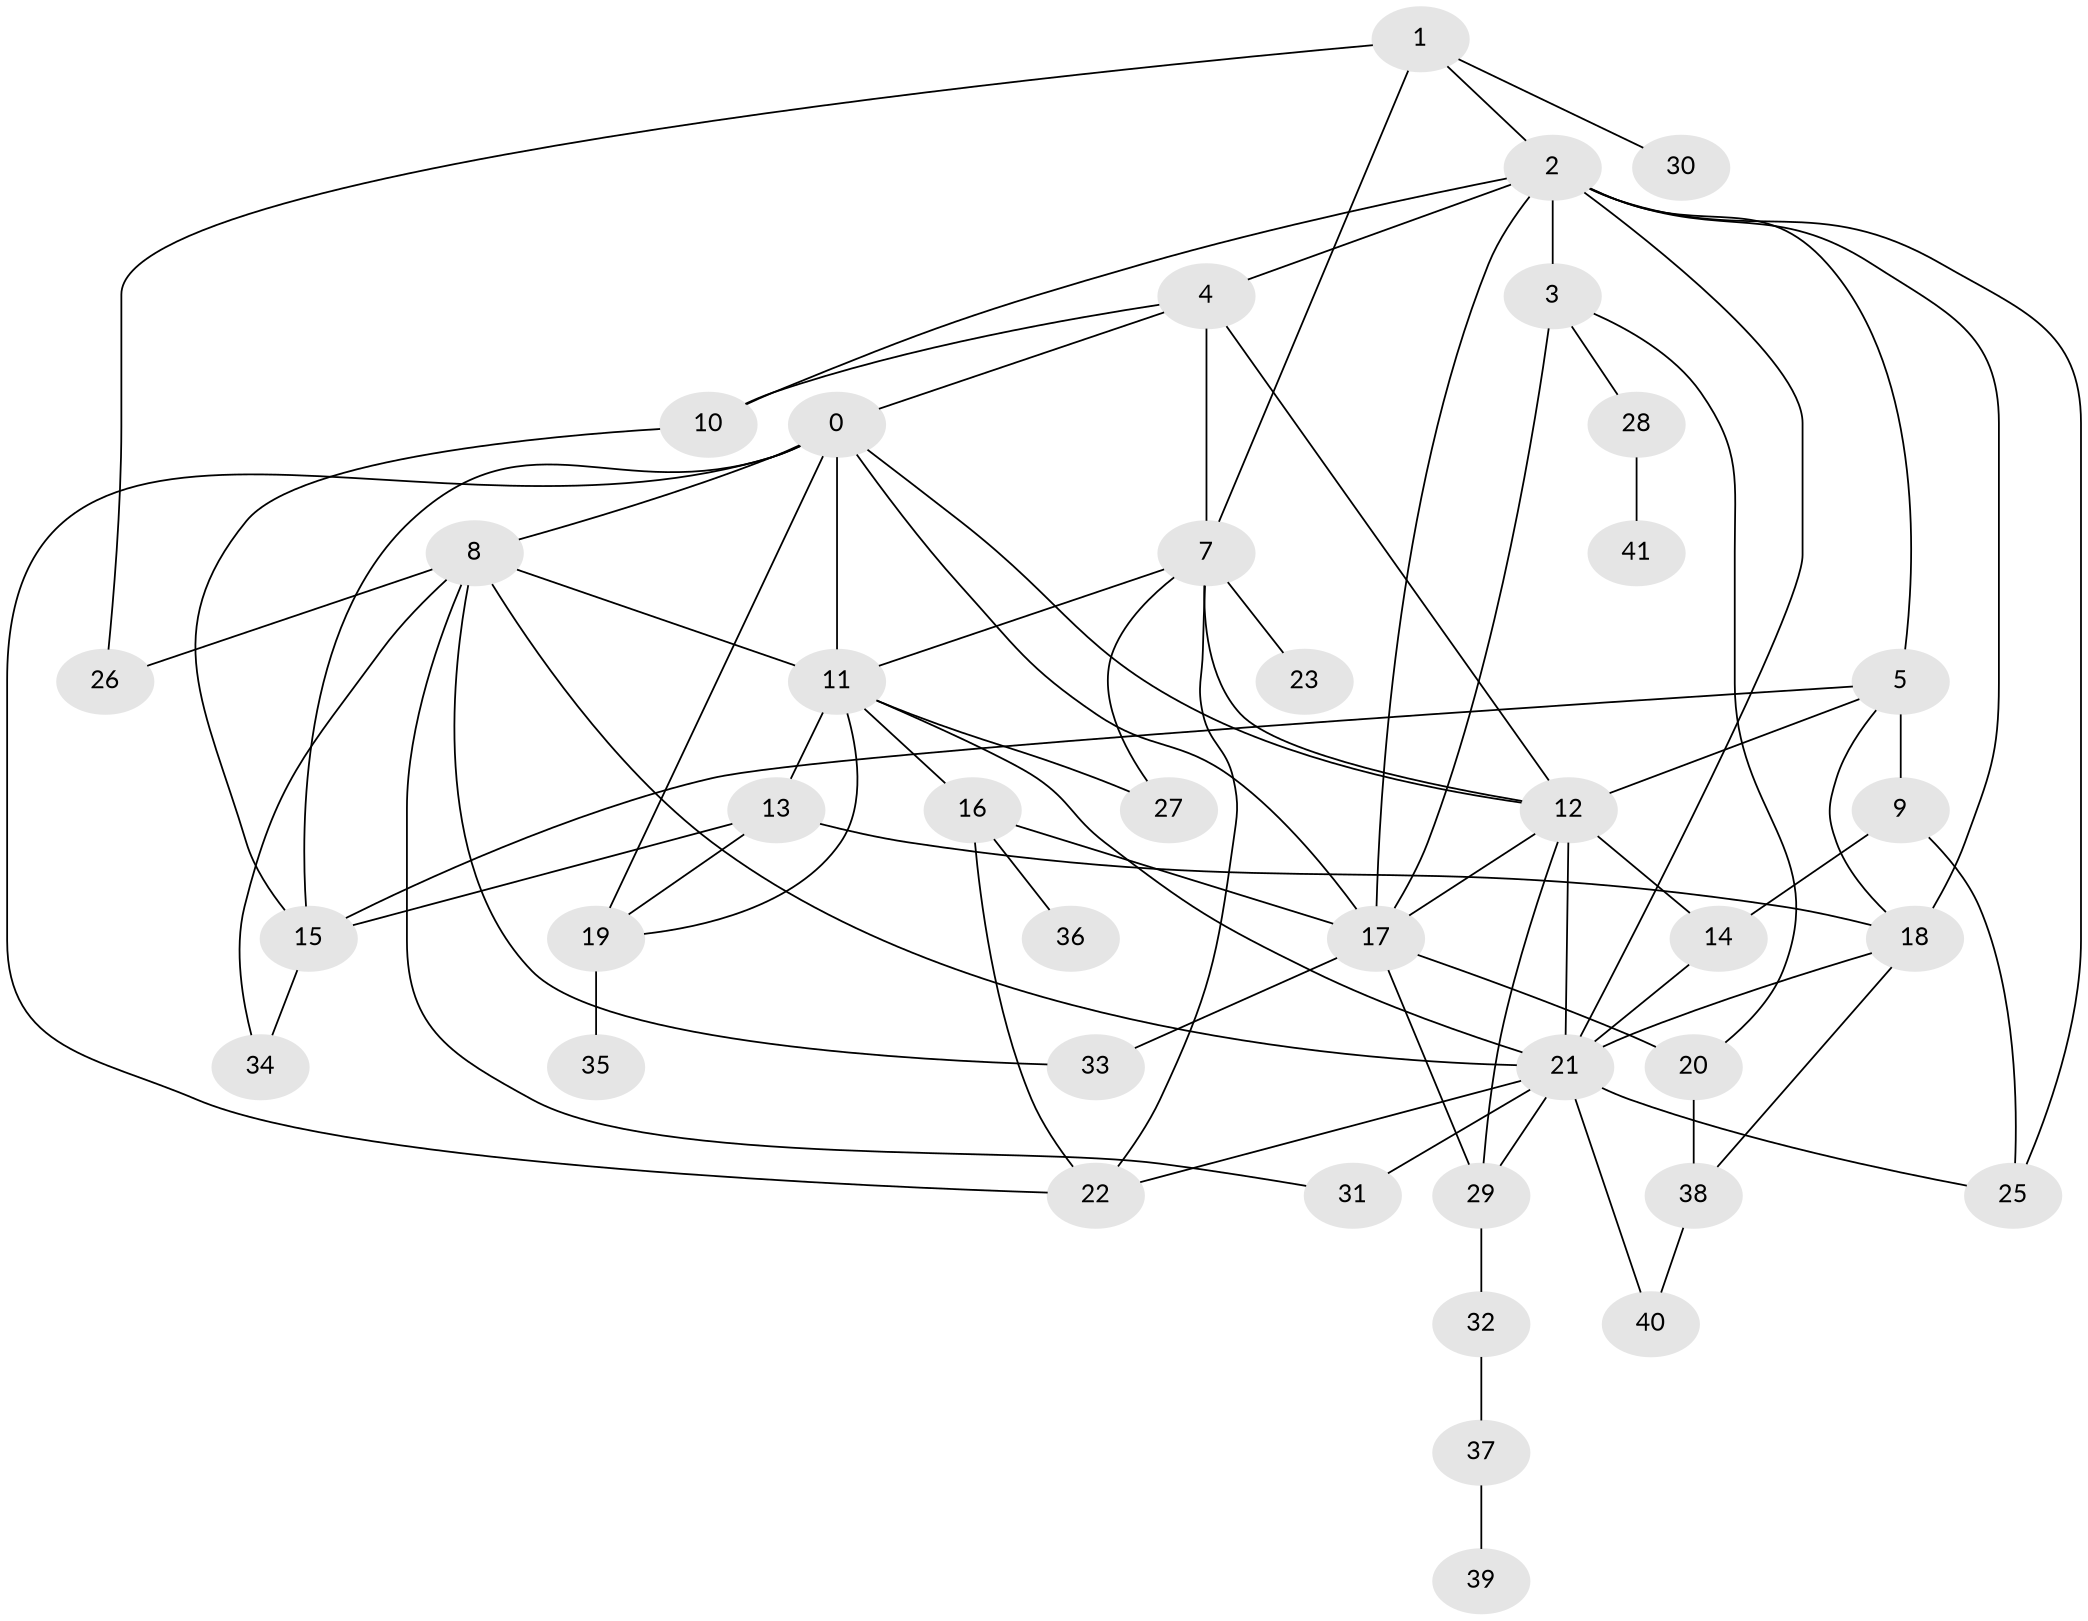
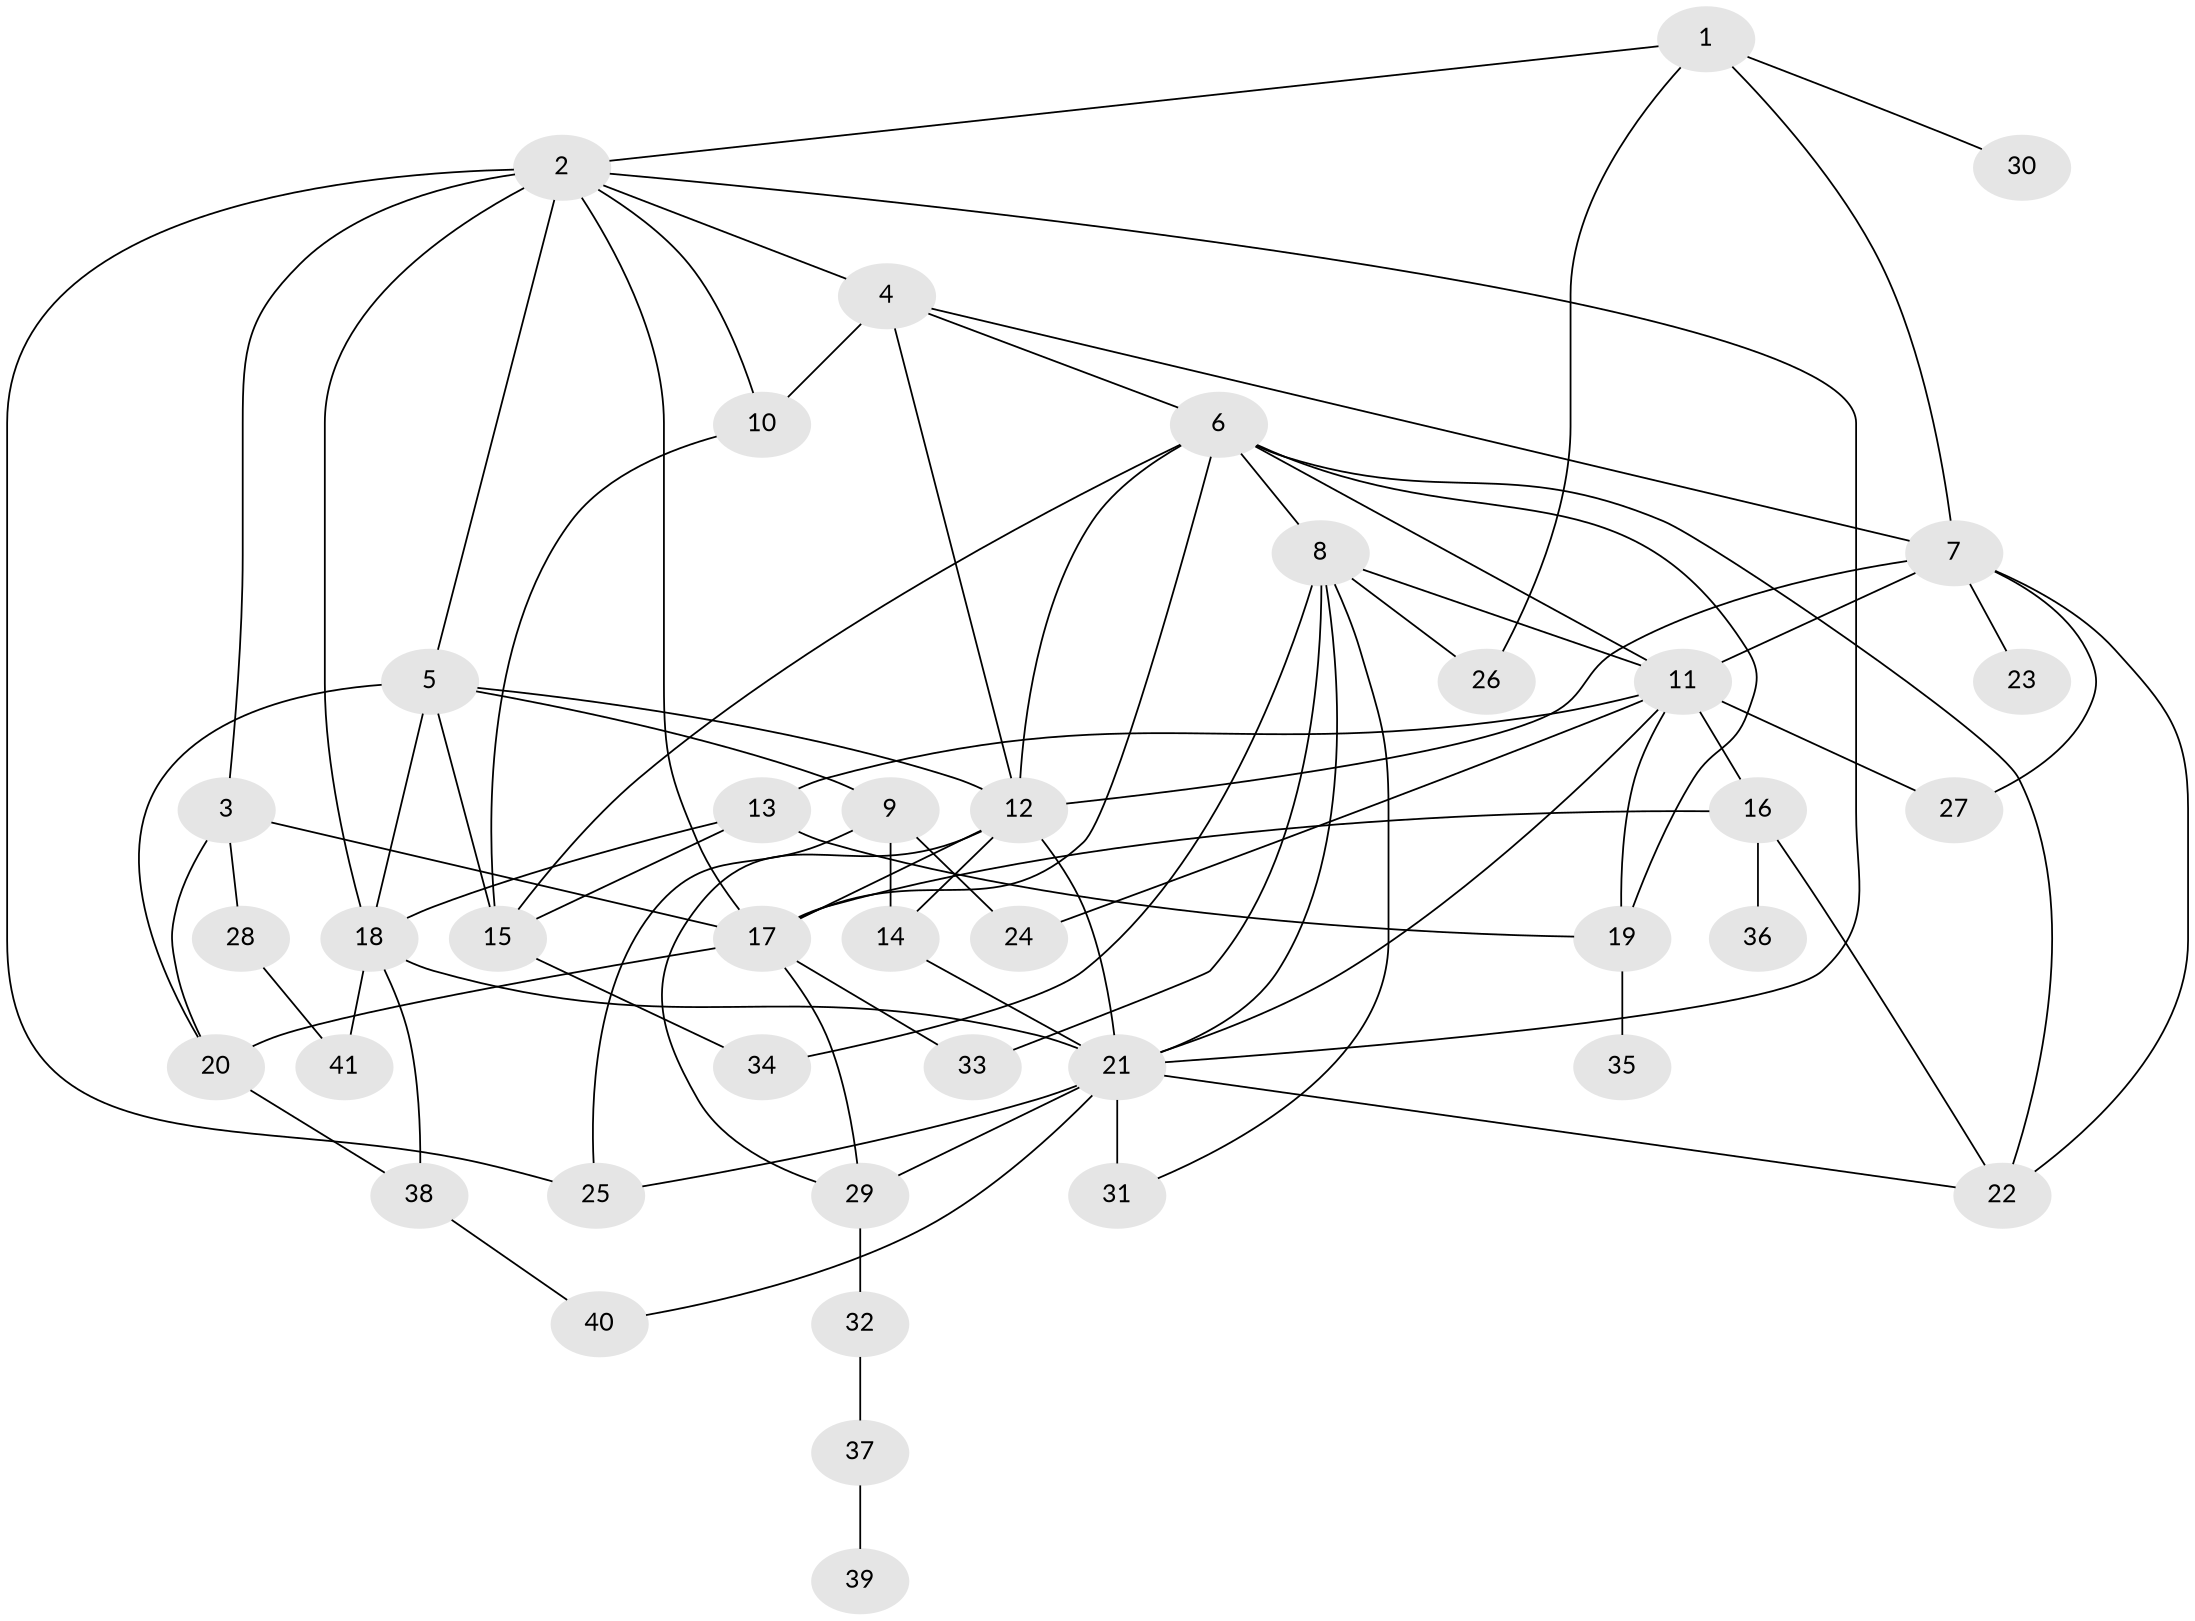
node "0": label "0" -> "6"
edge "5" -- "20": added
node "24": added
edge "18" -- "41": added
